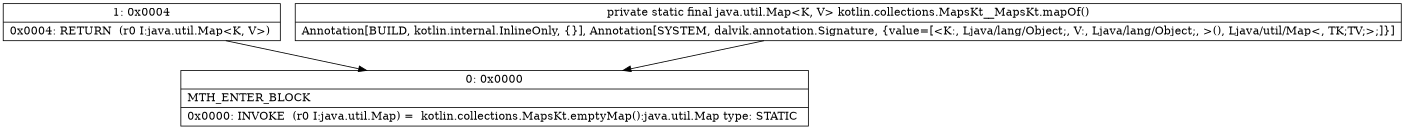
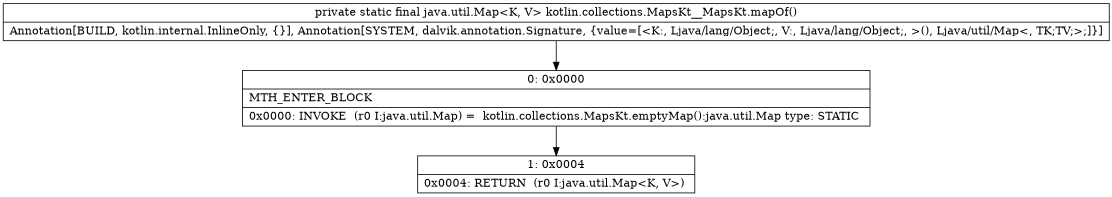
edge "1: 0x0004" -> "0: 0x0000": reversed
